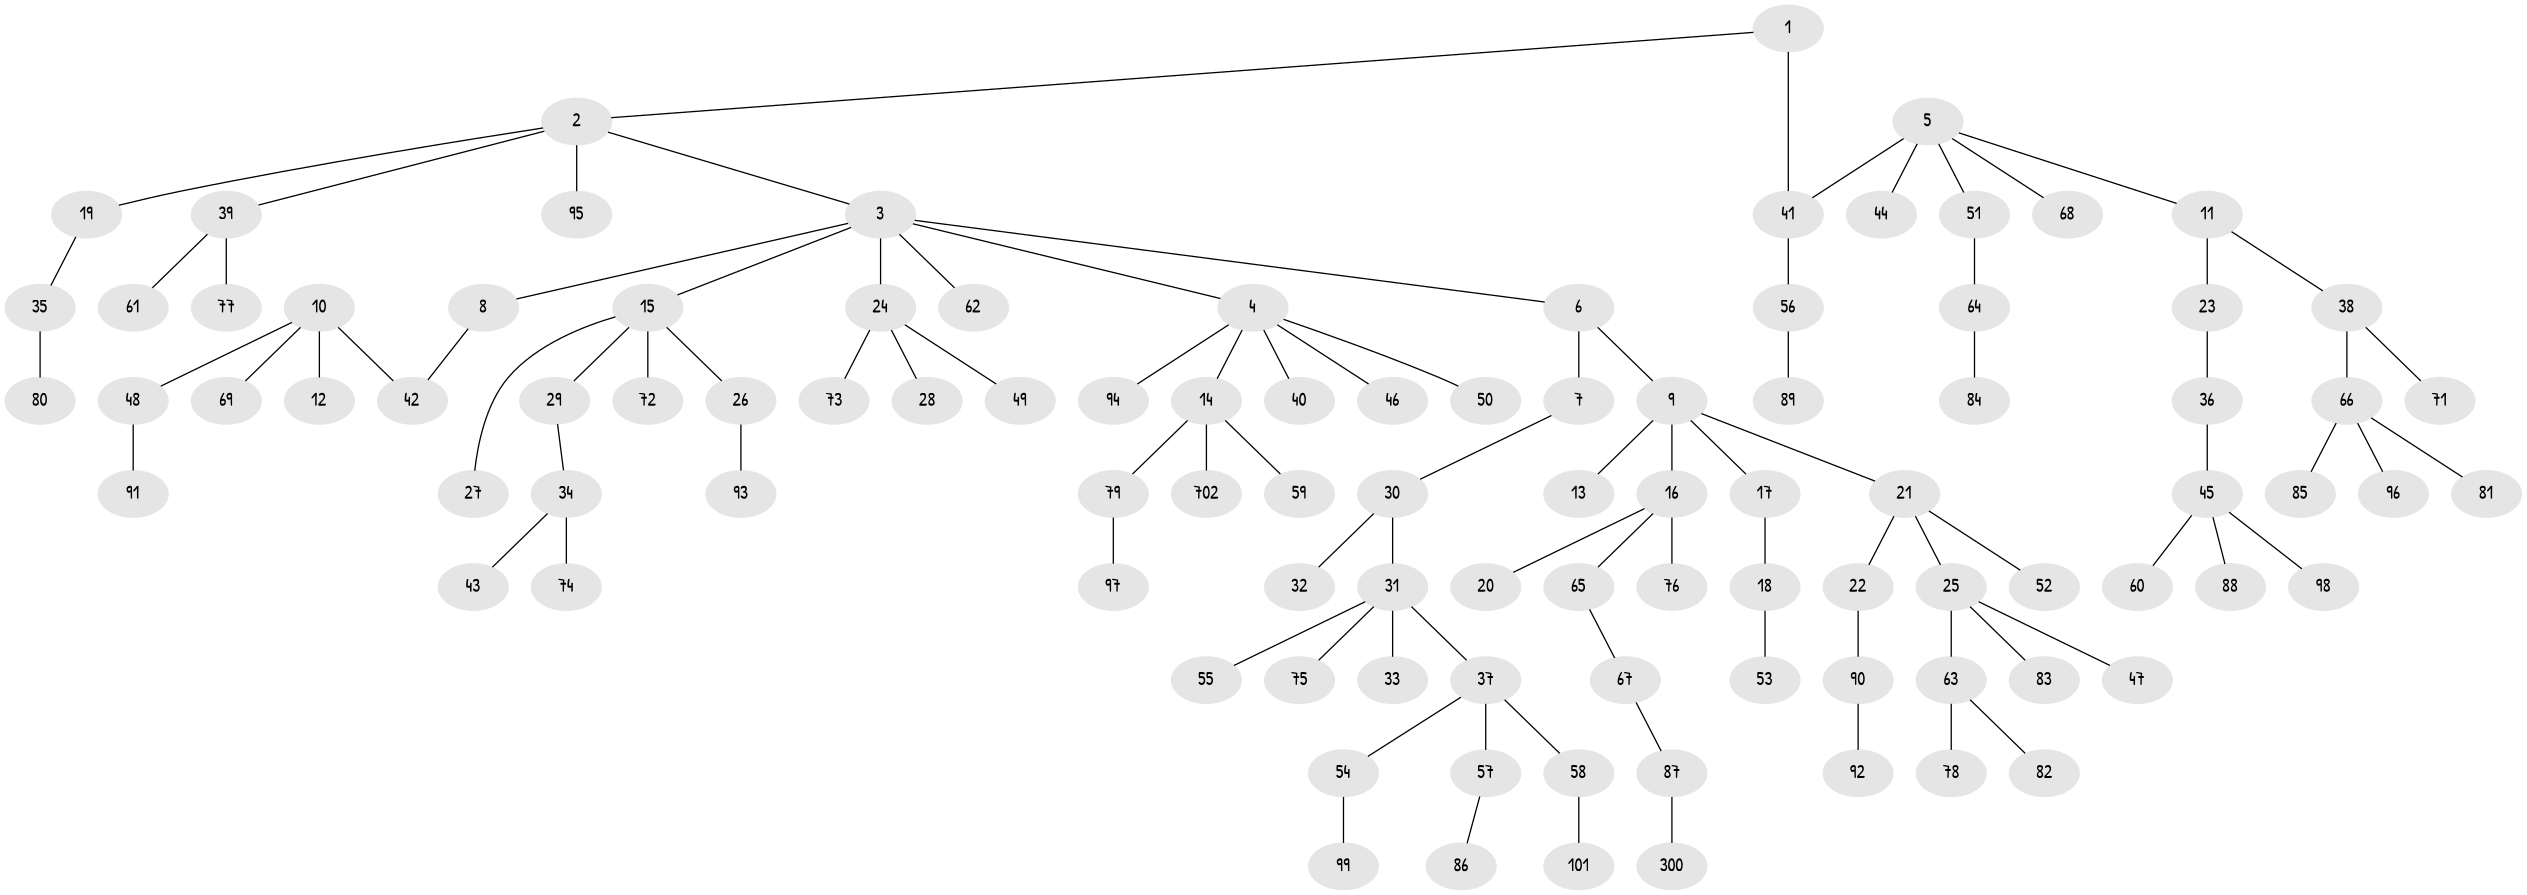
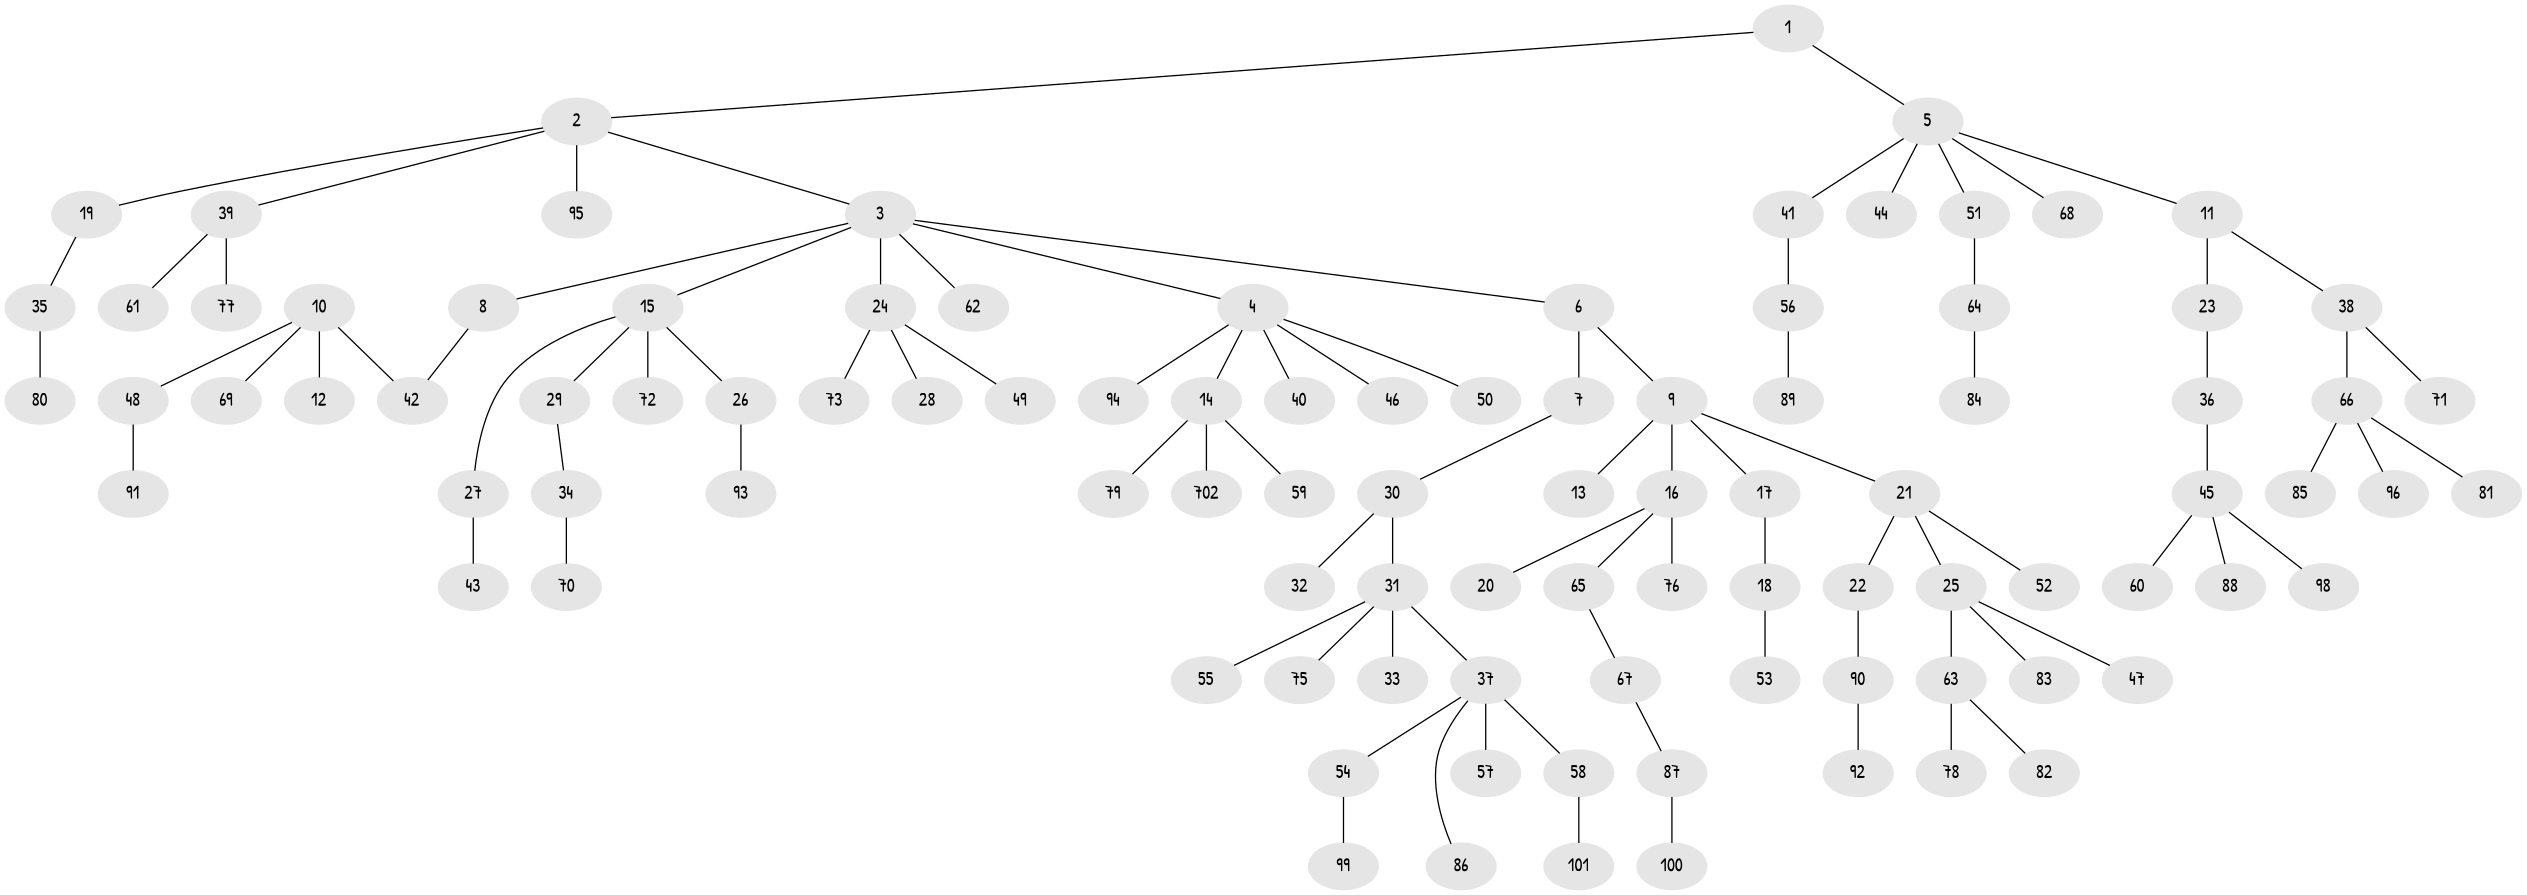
edge "1" -- "41": now "1" -- "5"
edge "34" -- "43": now "27" -- "43"
node "74": label "74" -> "70"
node "97": removed
edge "57" -- "86": now "37" -- "86"
node "300": label "300" -> "100"
